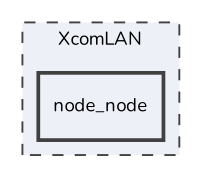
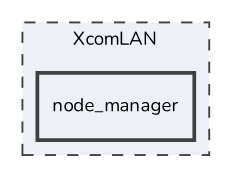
node "node_node": label "node_node" -> "node_manager"
